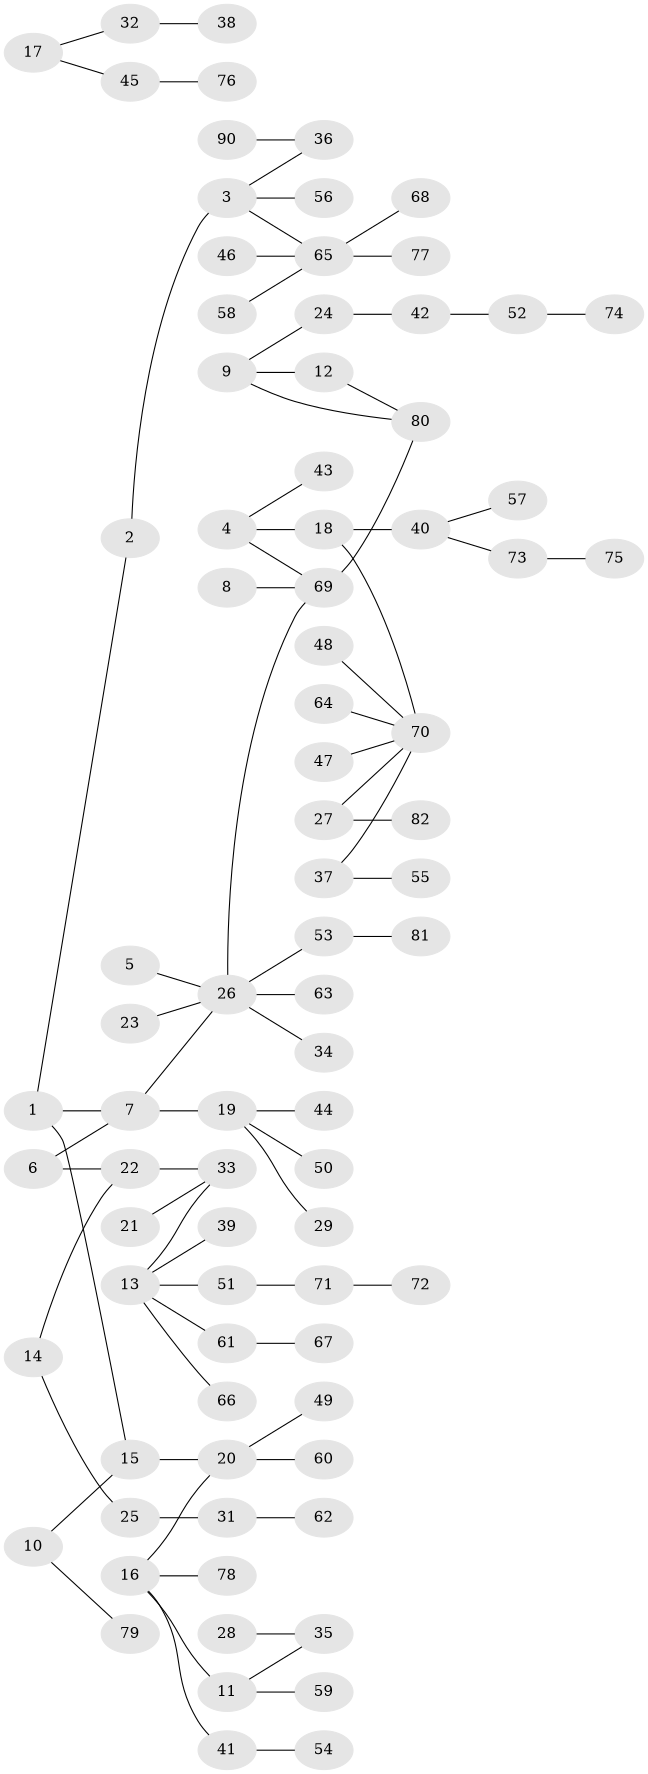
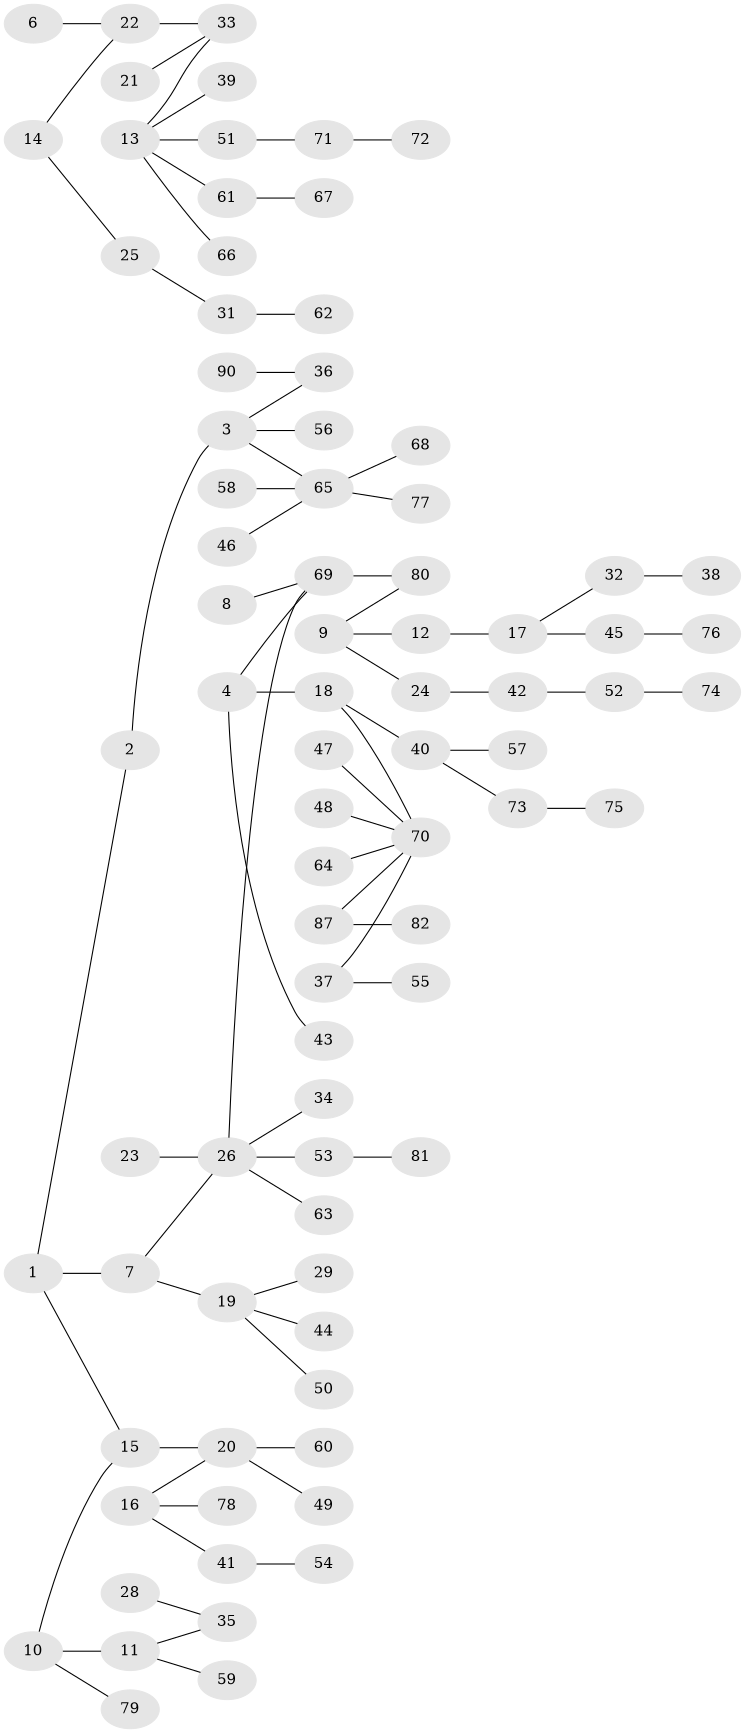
edge "12" -- "80": now "12" -- "17"
node "27": label "27" -> "87"
node "5": removed
edge "7" -- "6": removed
edge "16" -- "11": now "10" -- "11"
